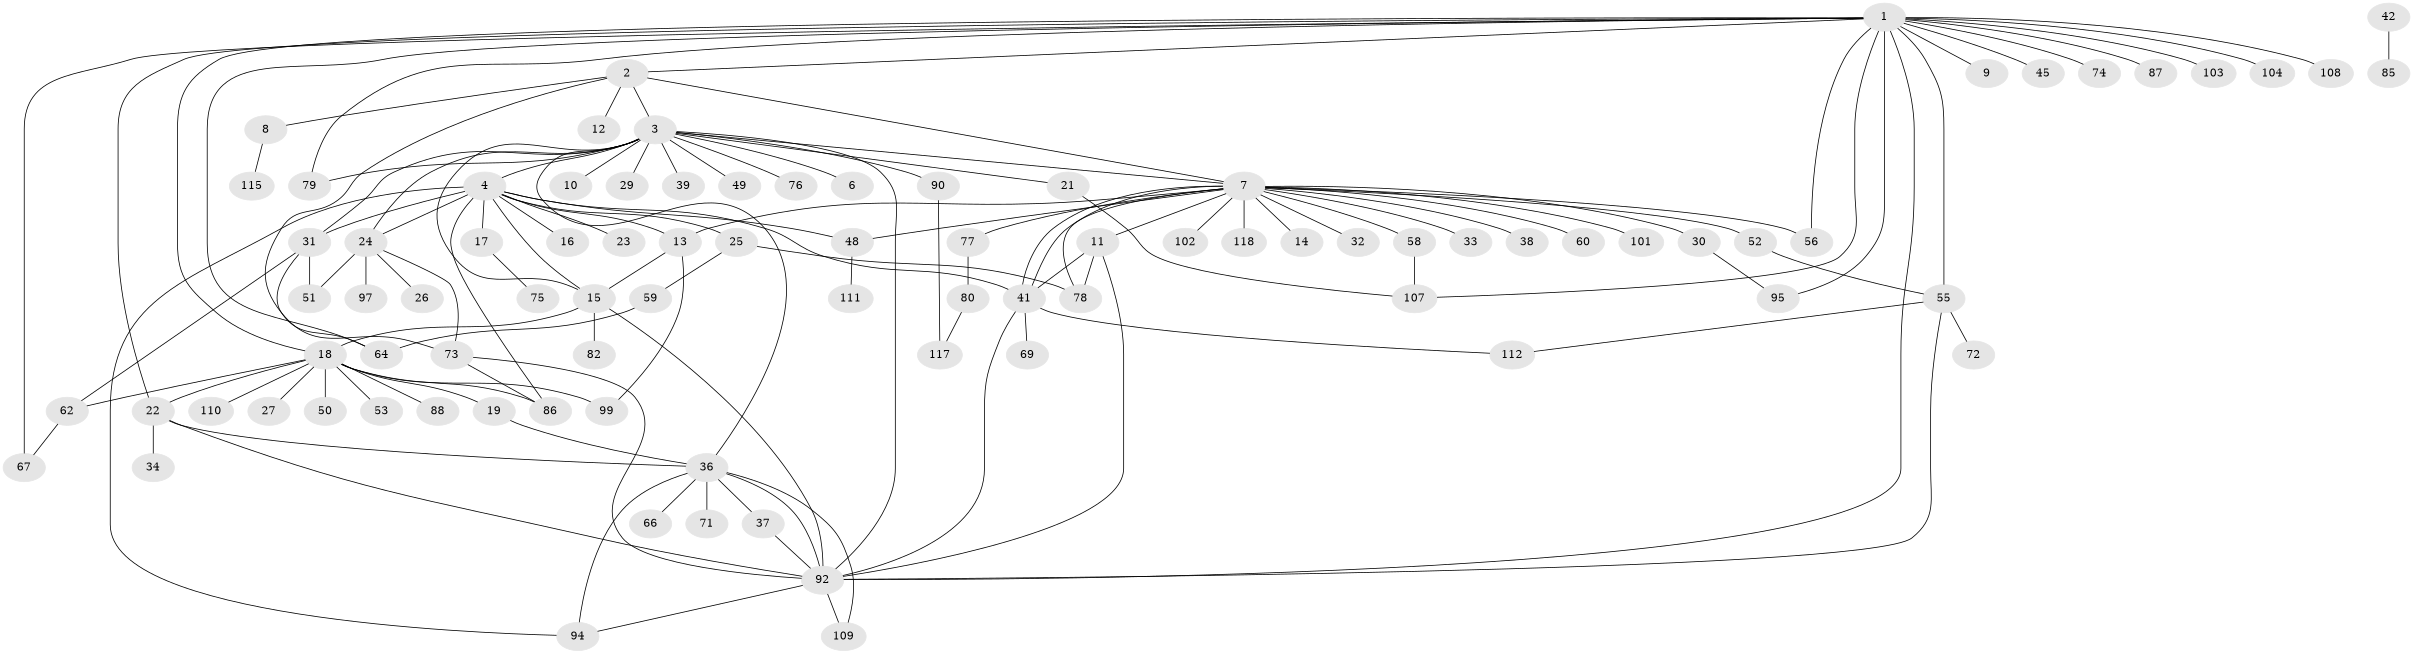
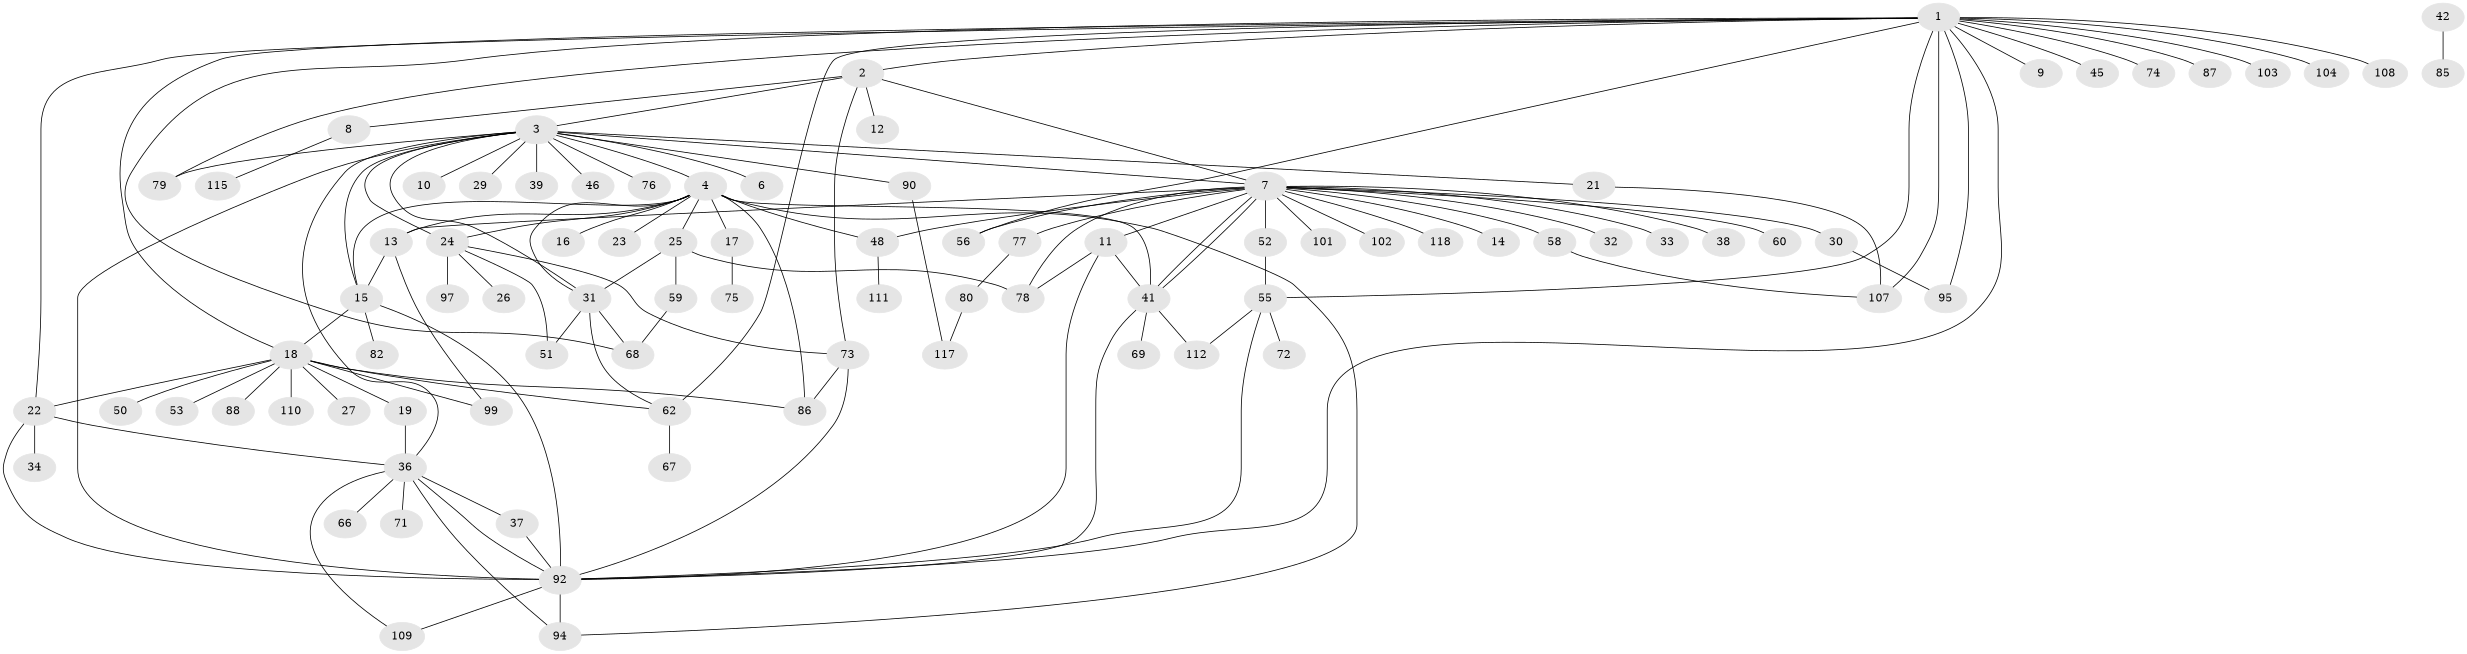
edge "1" -- "67": now "1" -- "62"
node "49": label "49" -> "46"
edge "25" -- "31": added
node "64": label "64" -> "68"
